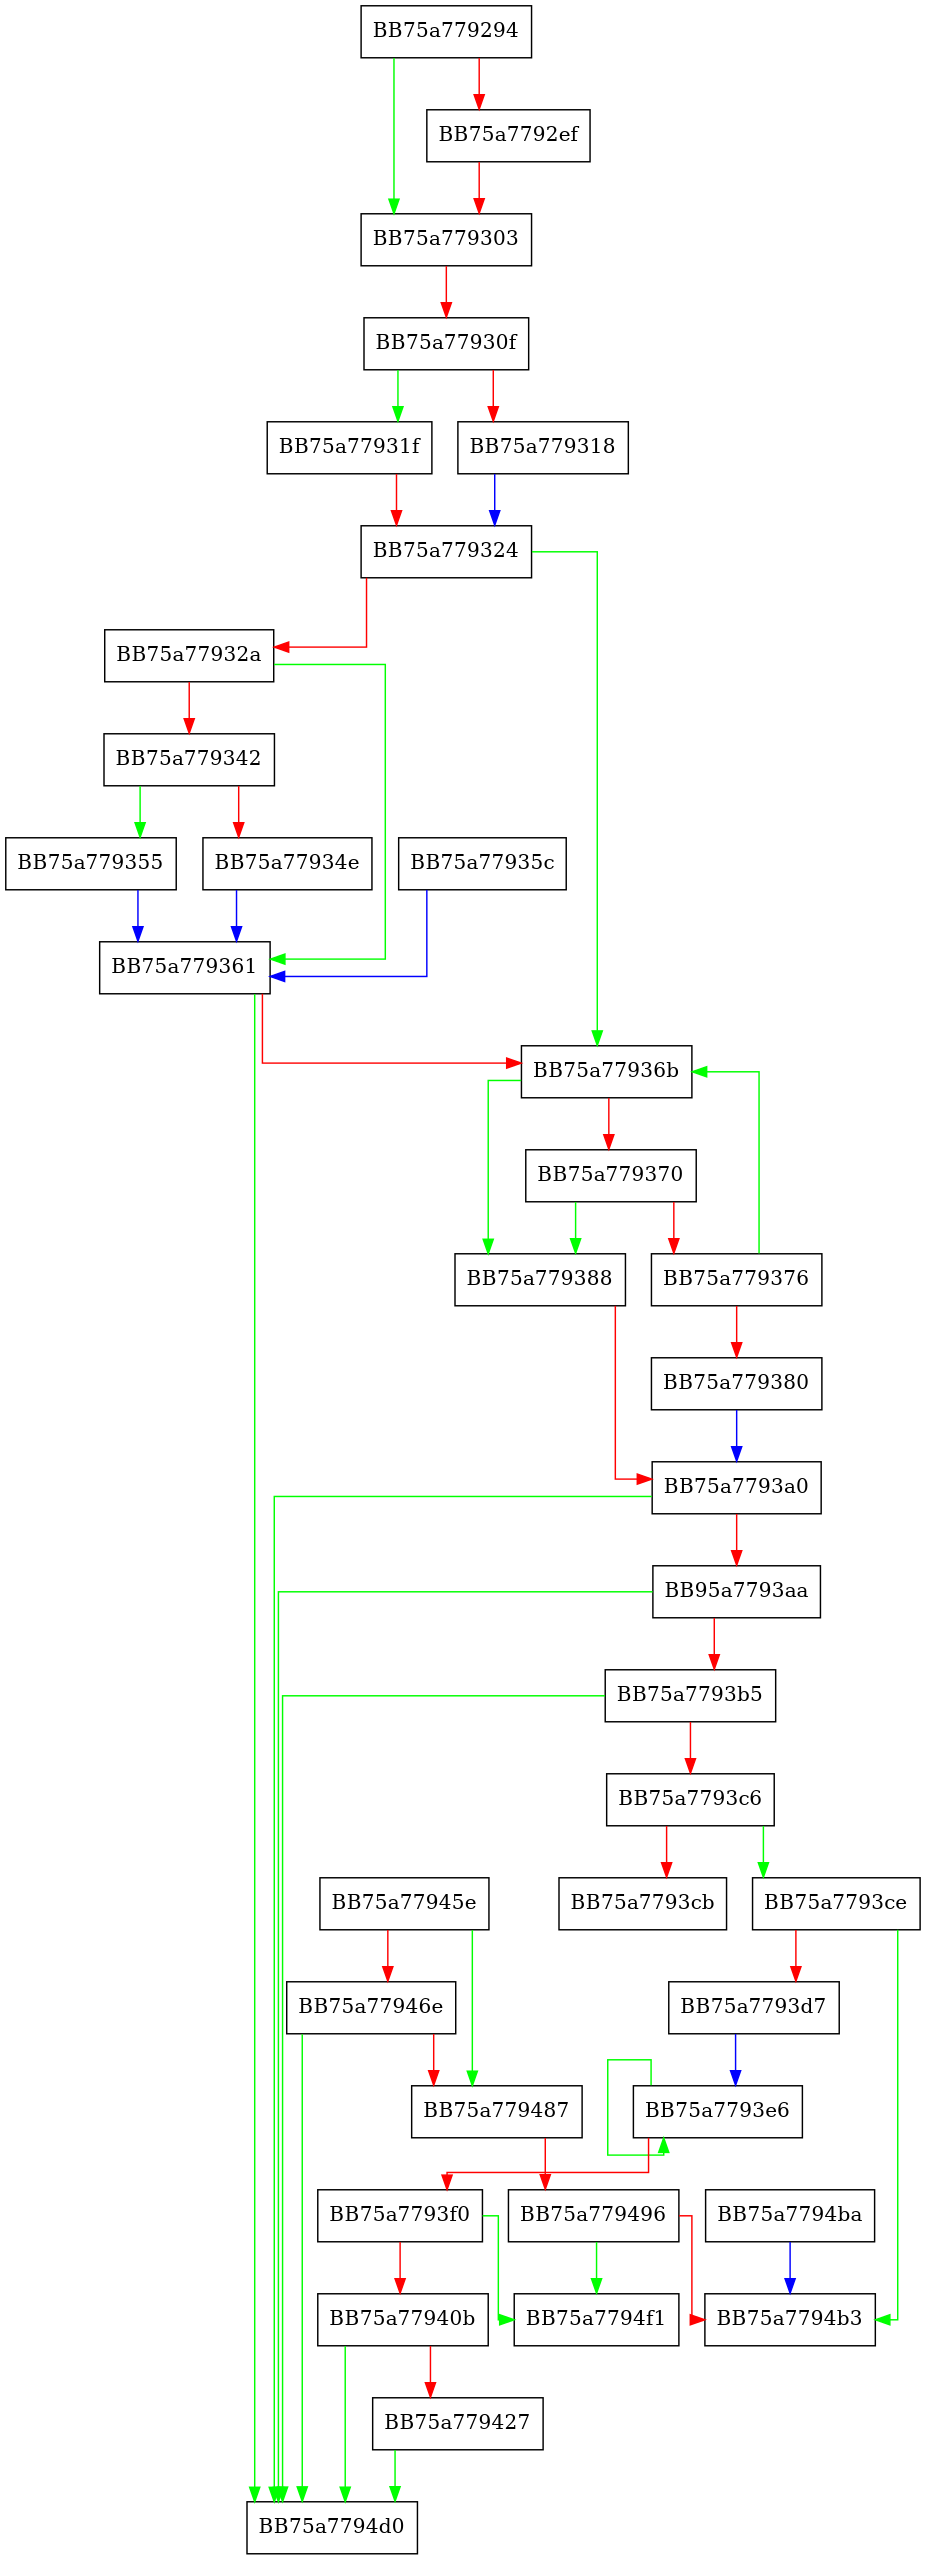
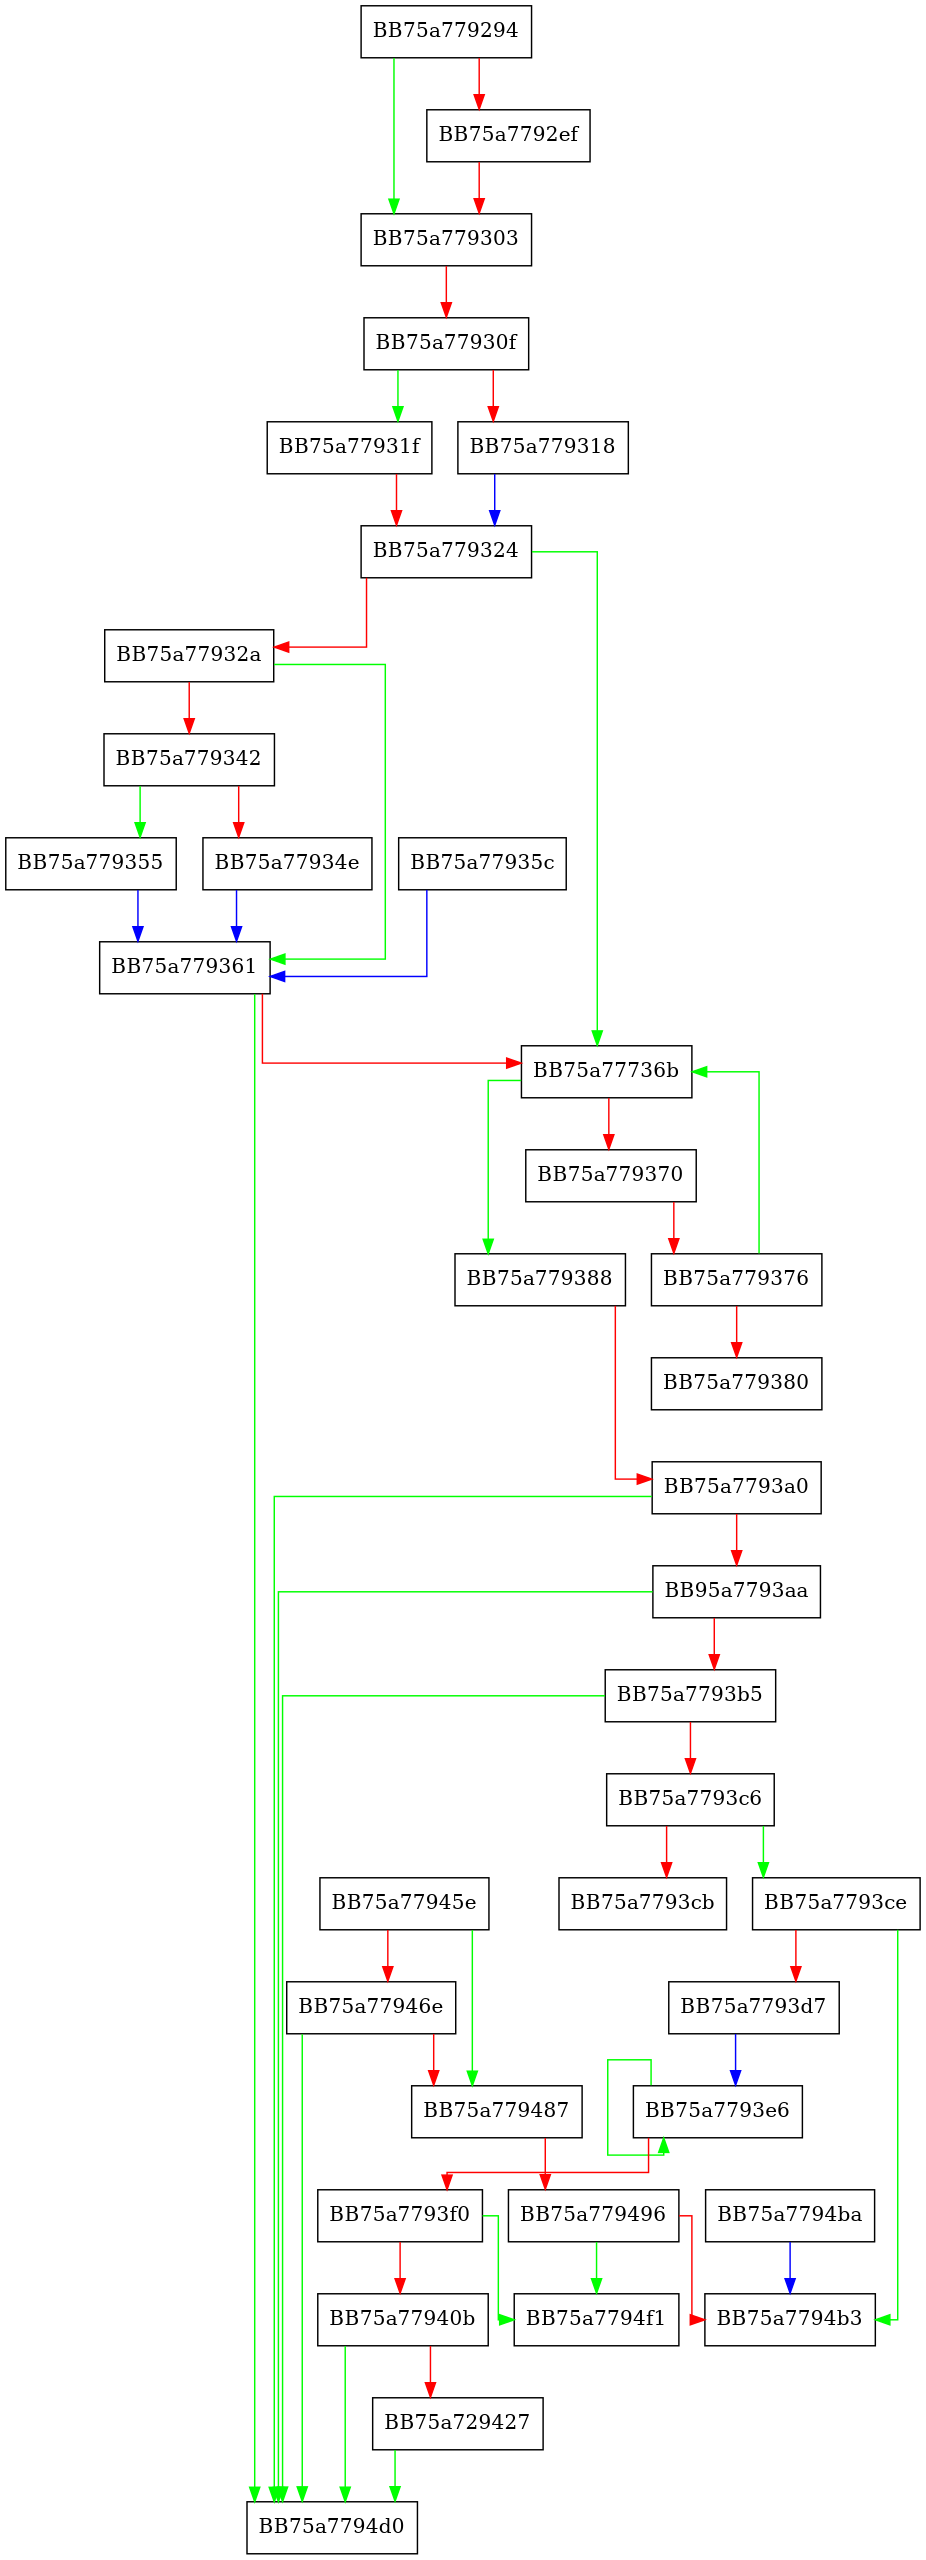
node "BB75a77936b": label "BB75a77936b" -> "BB75a77736b"
edge "BB75a779370" -> "BB75a779388": removed
edge "BB75a779380" -> "BB75a7793a0": removed
node "BB75a779427": label "BB75a779427" -> "BB75a729427"
